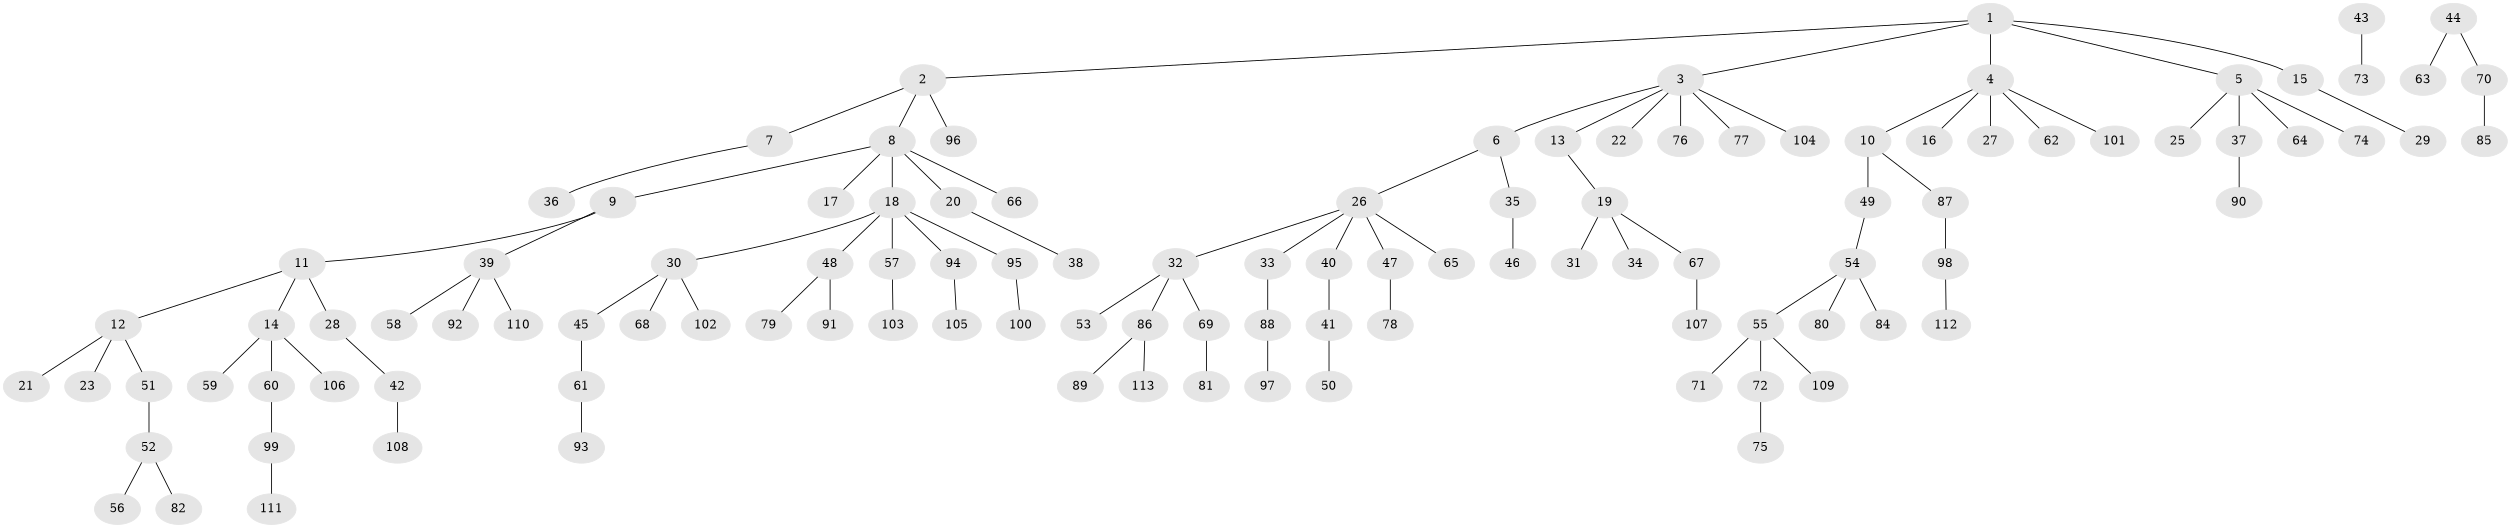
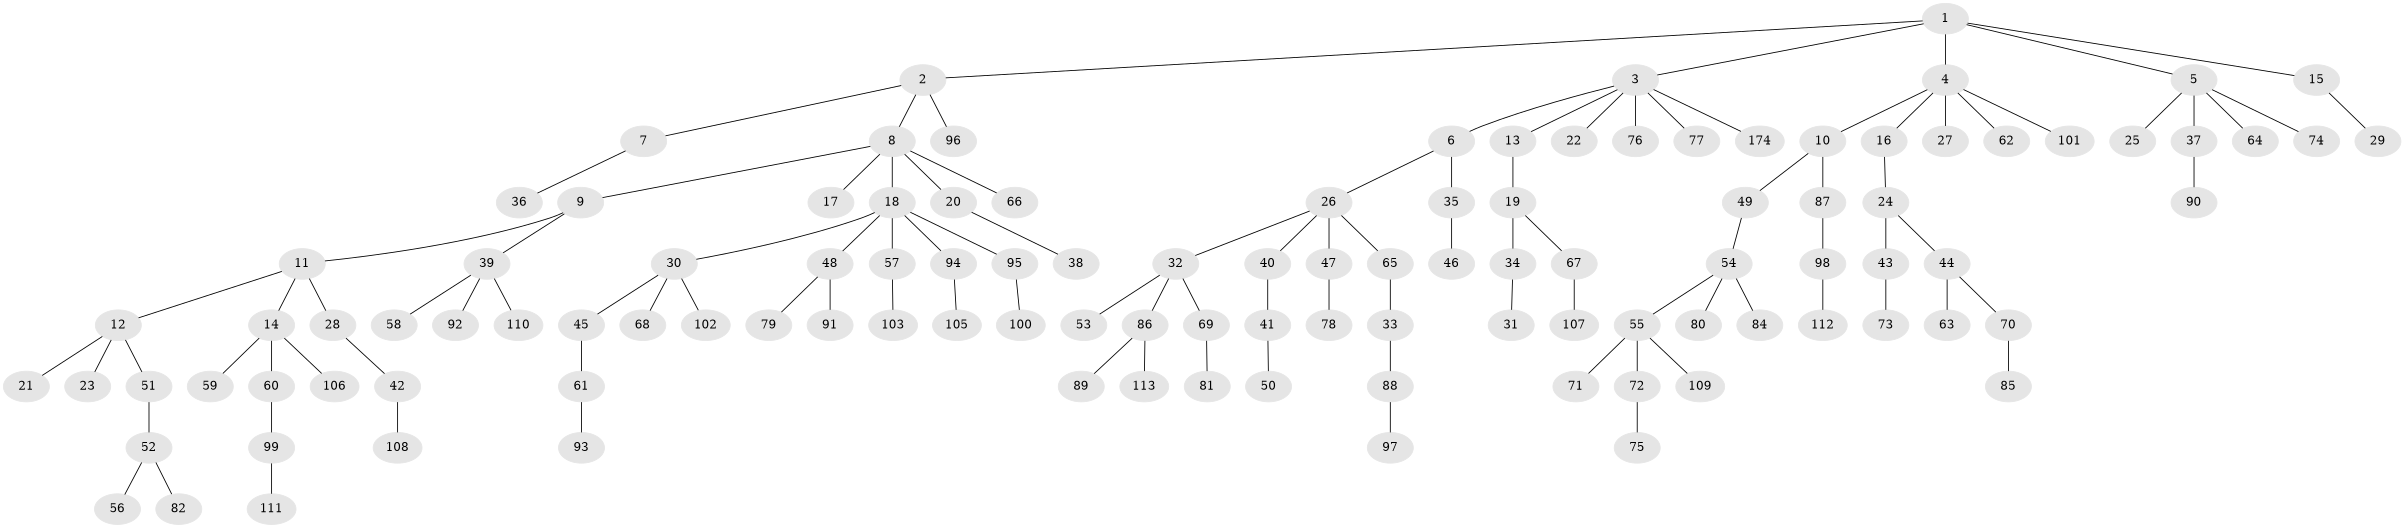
node "104": label "104" -> "174"
node "24": added
edge "26" -- "33": now "65" -- "33"
edge "19" -- "31": now "34" -- "31"
